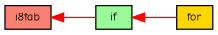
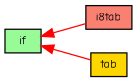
edge "if" -> "i8tab": reversed
node "for": label "for" -> "tab"
